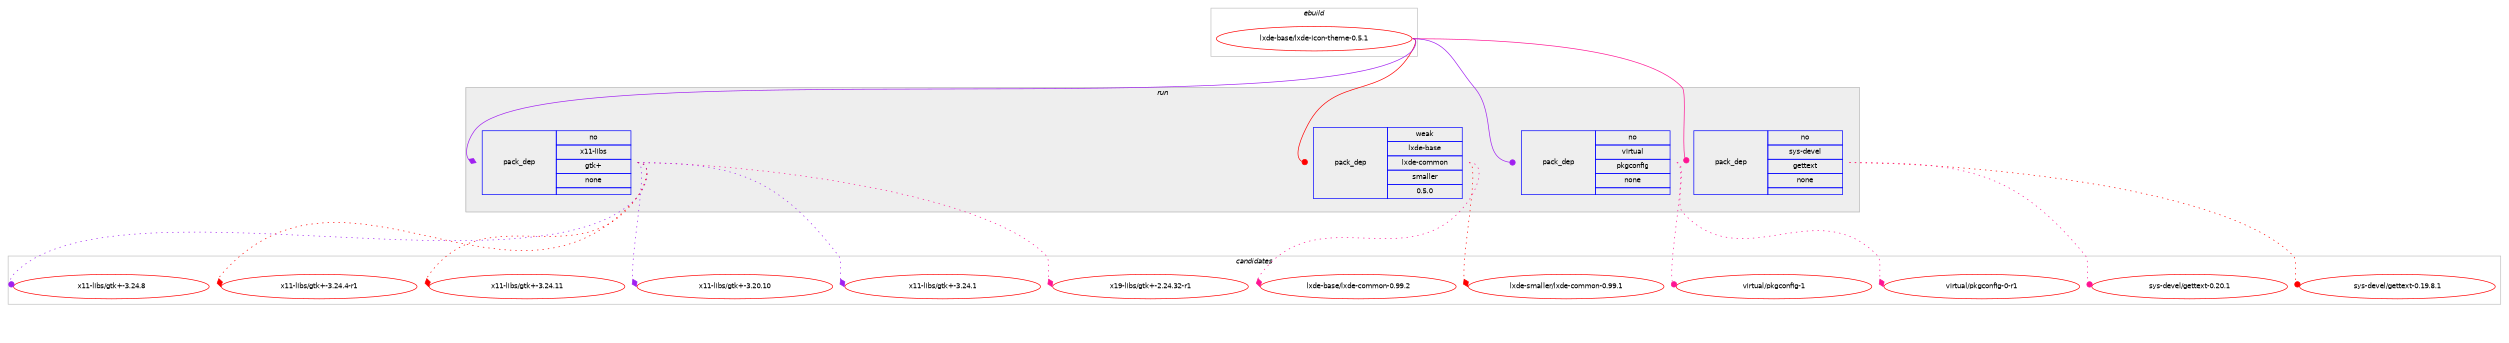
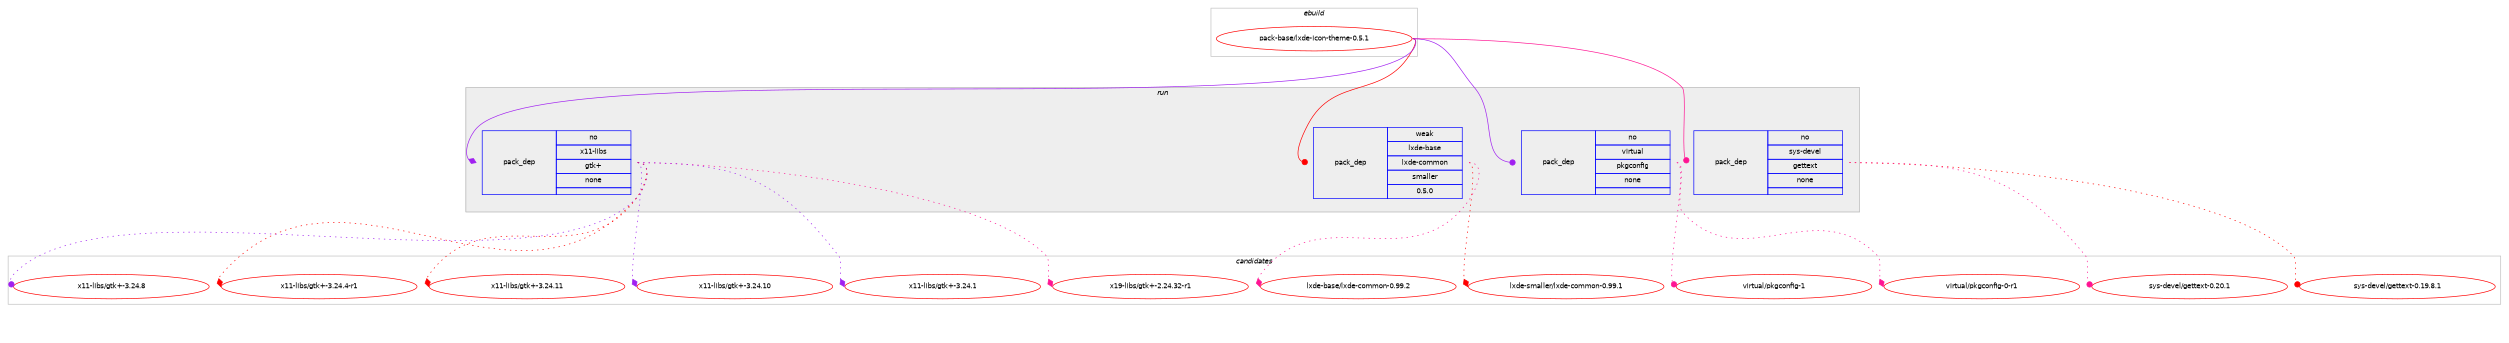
node "lxde-base/lxde-icon-theme-0.5.1": label "lxde-base/lxde-icon-theme-0.5.1" -> "pack-base/lxde-icon-theme-0.5.1"
node "x11-libs/gtk+-3.20.10": label "x11-libs/gtk+-3.20.10" -> "x11-libs/gtk+-3.24.10"
